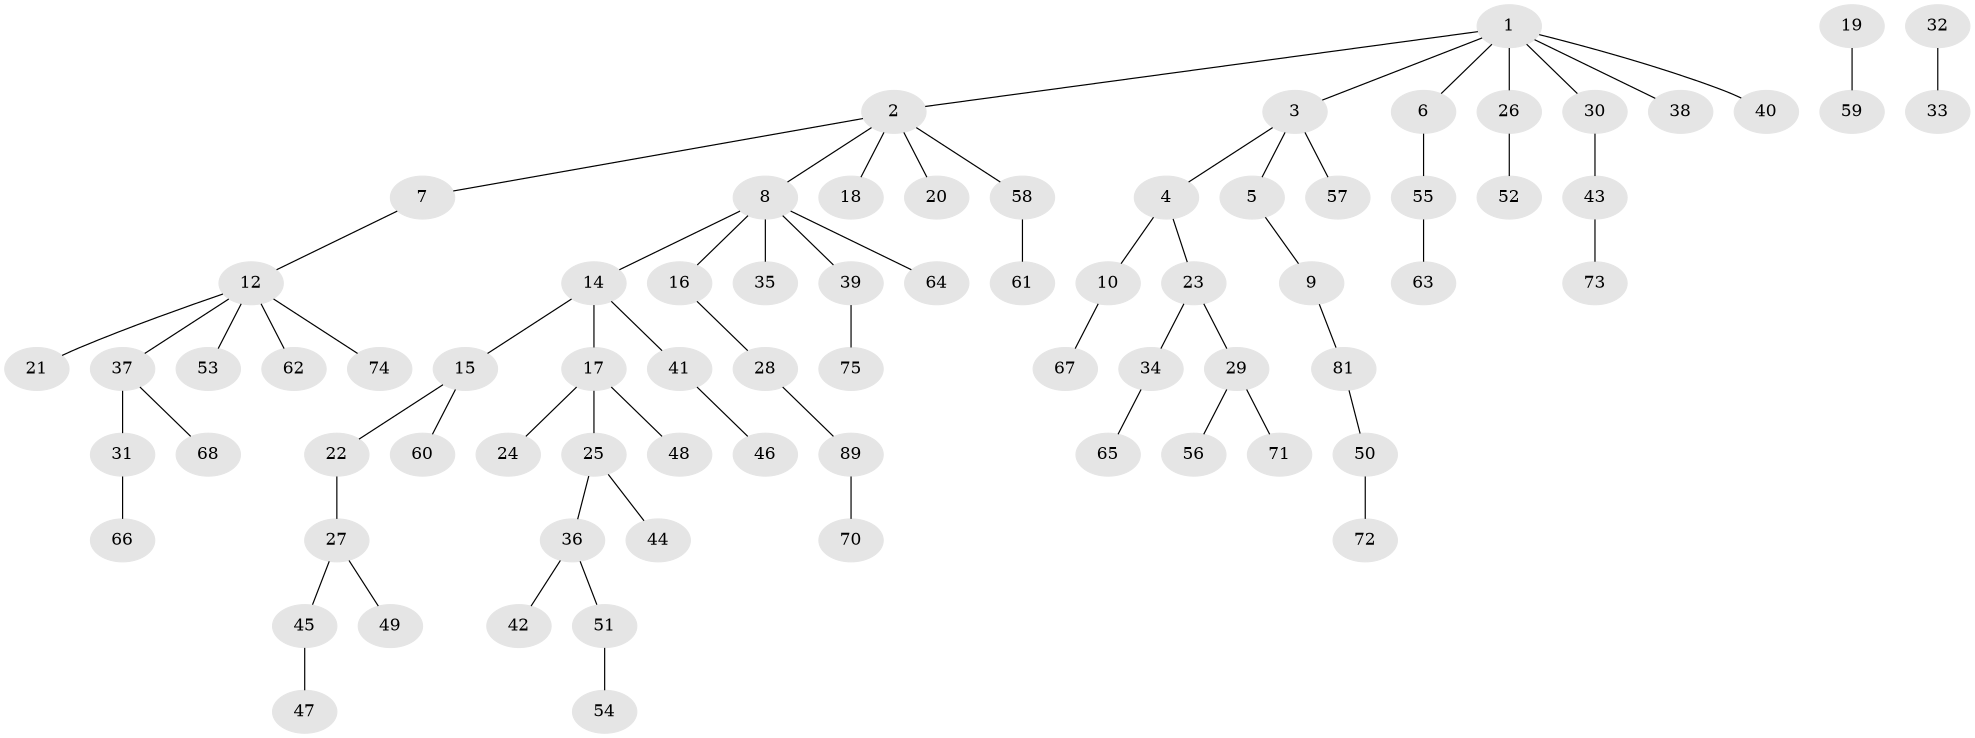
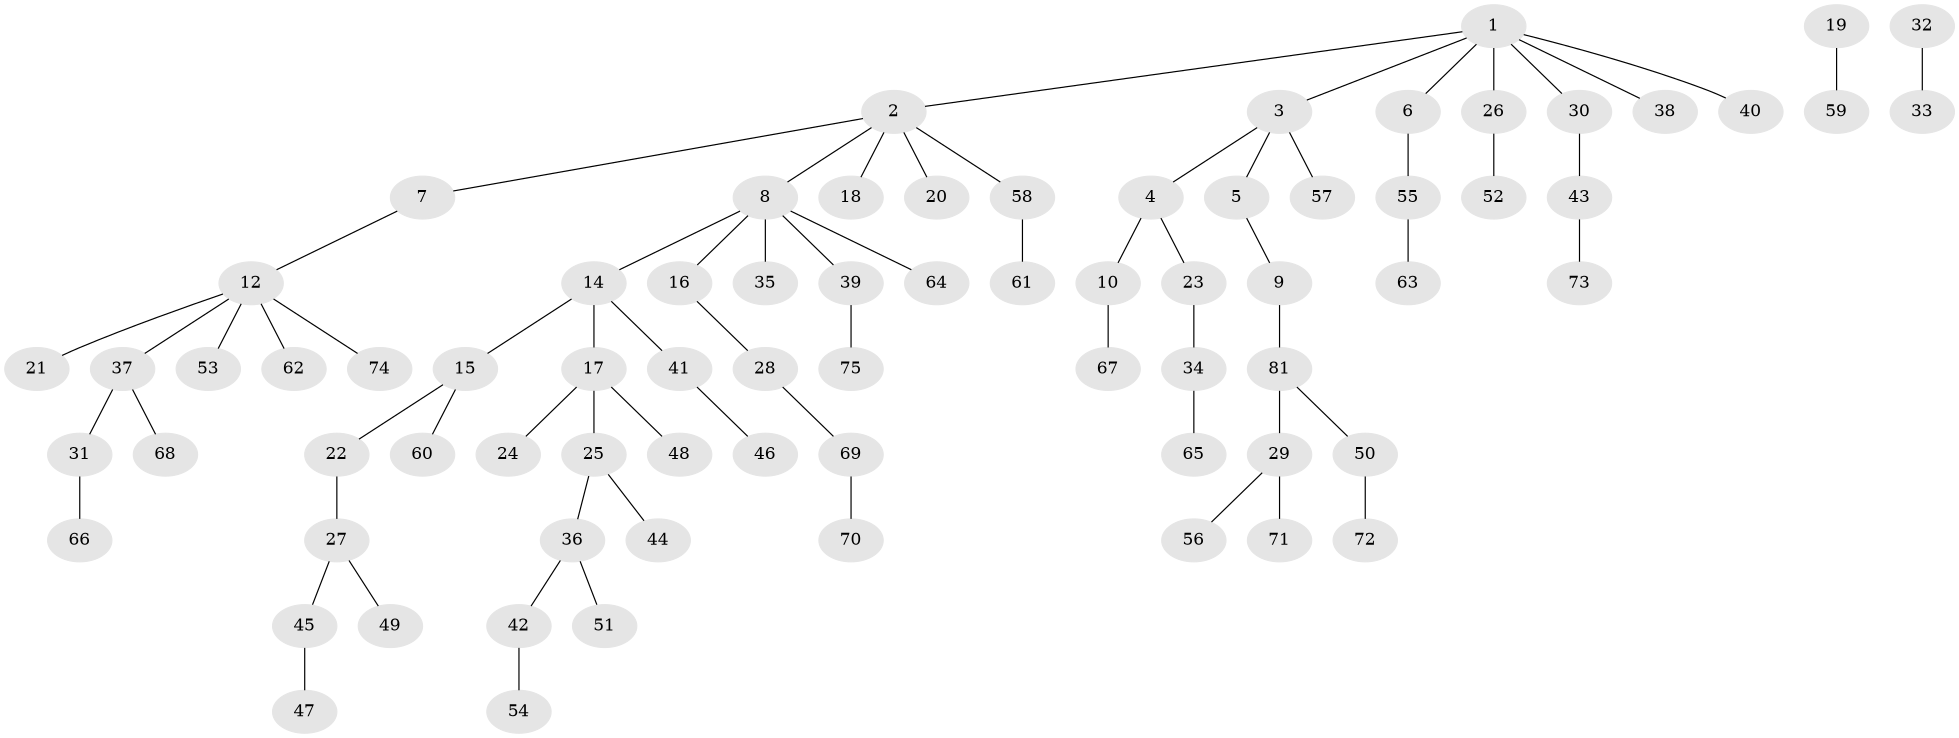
edge "23" -- "29": now "81" -- "29"
node "89": label "89" -> "69"
edge "51" -- "54": now "42" -- "54"
